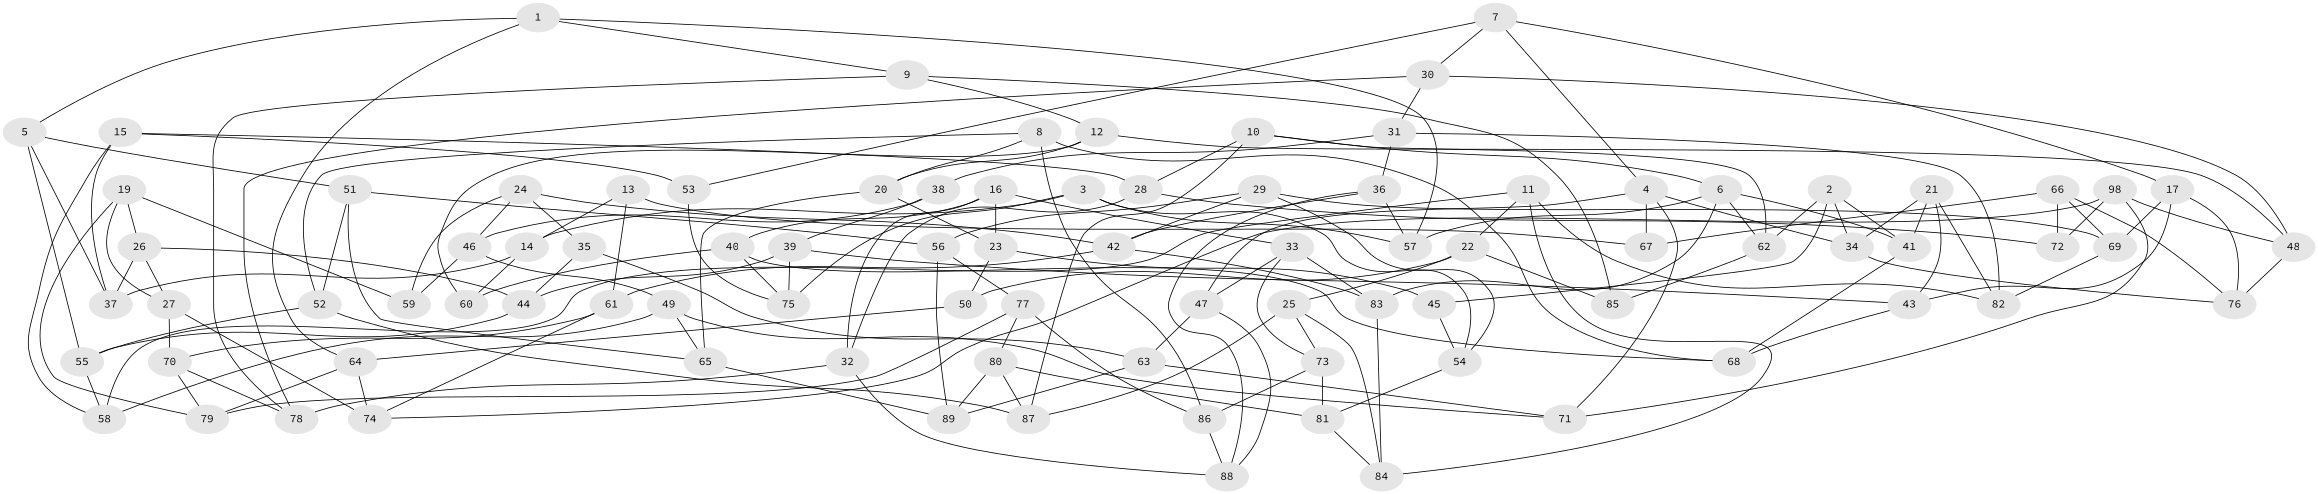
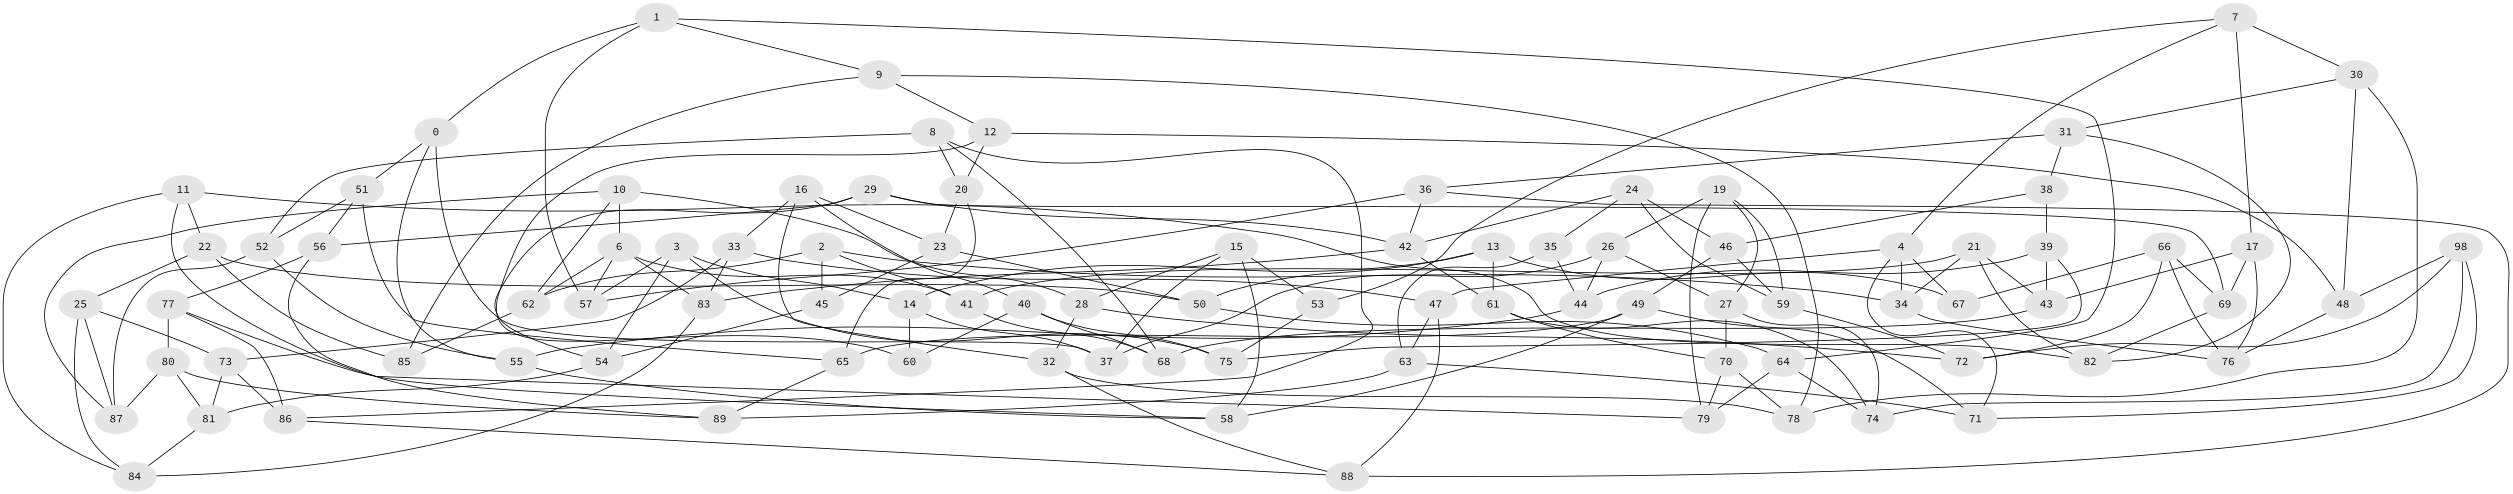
node "5": label "5" -> "0"
edge "13" -- "50": added
edge "59" -- "72": added
